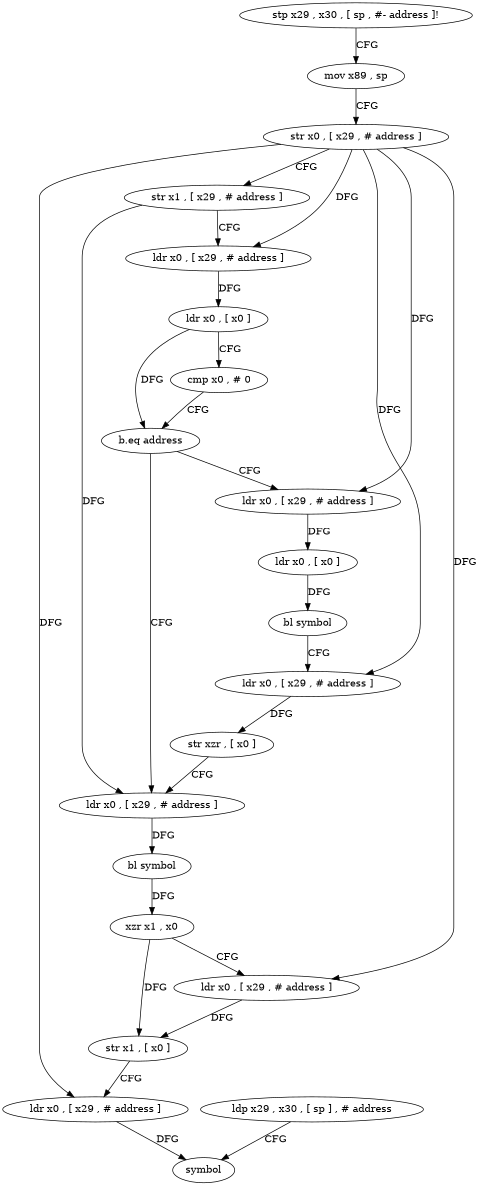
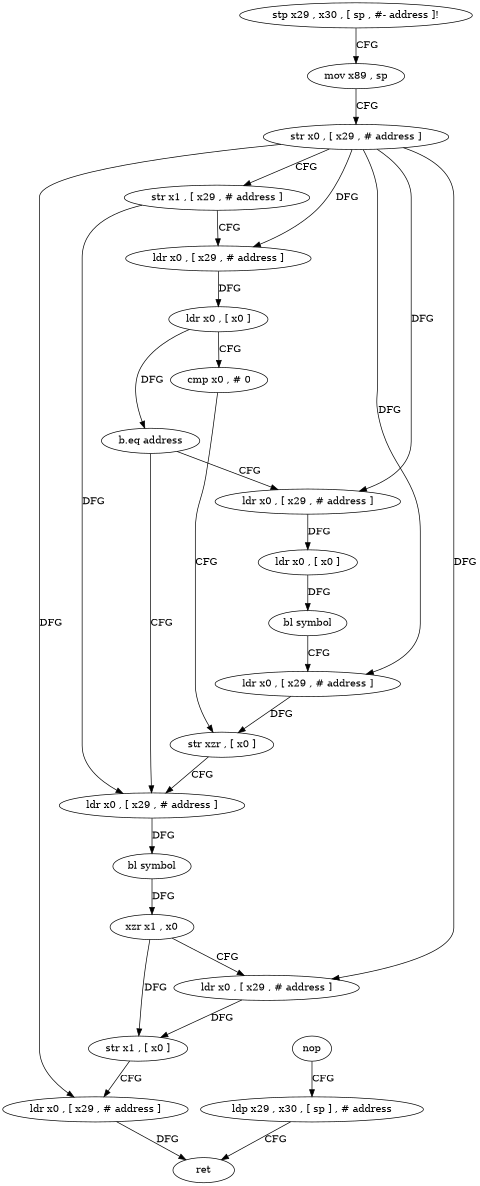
edge "cmp x0 , # 0" -> "b.eq address": now "cmp x0 , # 0" -> "str xzr , [ x0 ]"
node "nop": added
node "symbol": label "symbol" -> "ret"
